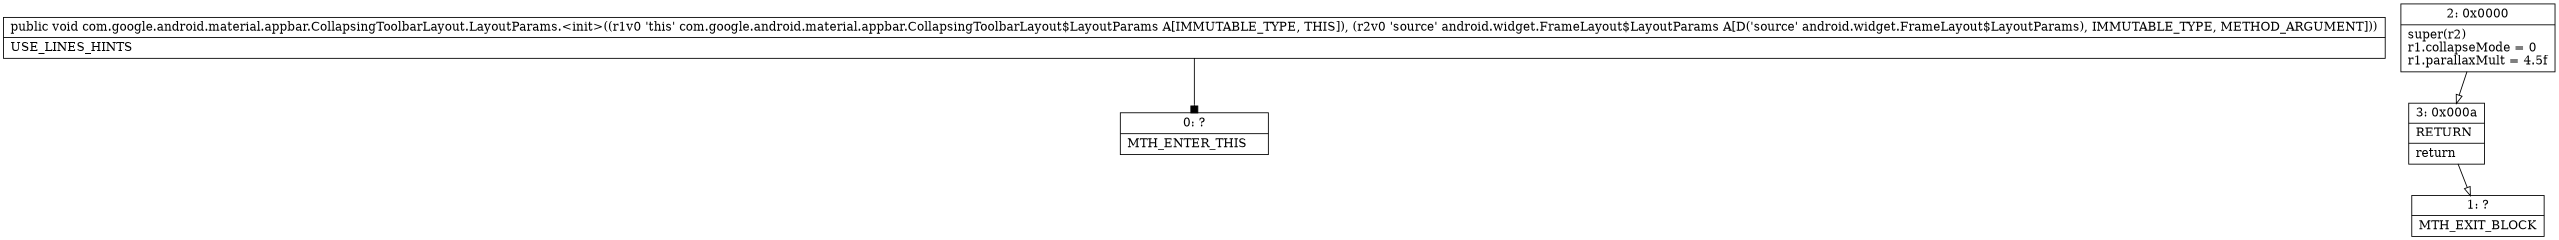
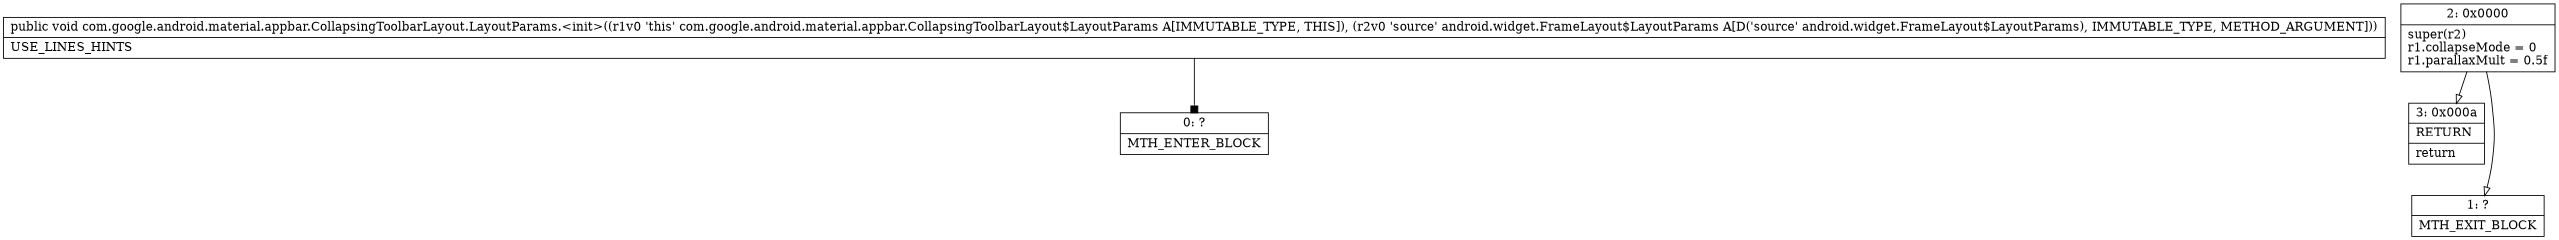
node "2: 0x0000": text "r1.parallaxMult = 4.5f" -> "r1.parallaxMult = 0.5f"
node "0: ?": text "MTH_ENTER_THIS" -> "MTH_ENTER_BLOCK"
edge "3: 0x000a" -> "1: ?": now "2: 0x0000" -> "1: ?"
